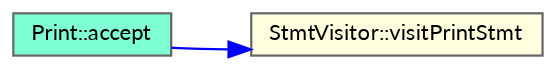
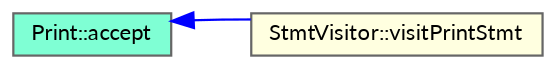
edge "Print::accept" -> "StmtVisitor::visitPrintStmt": reversed
